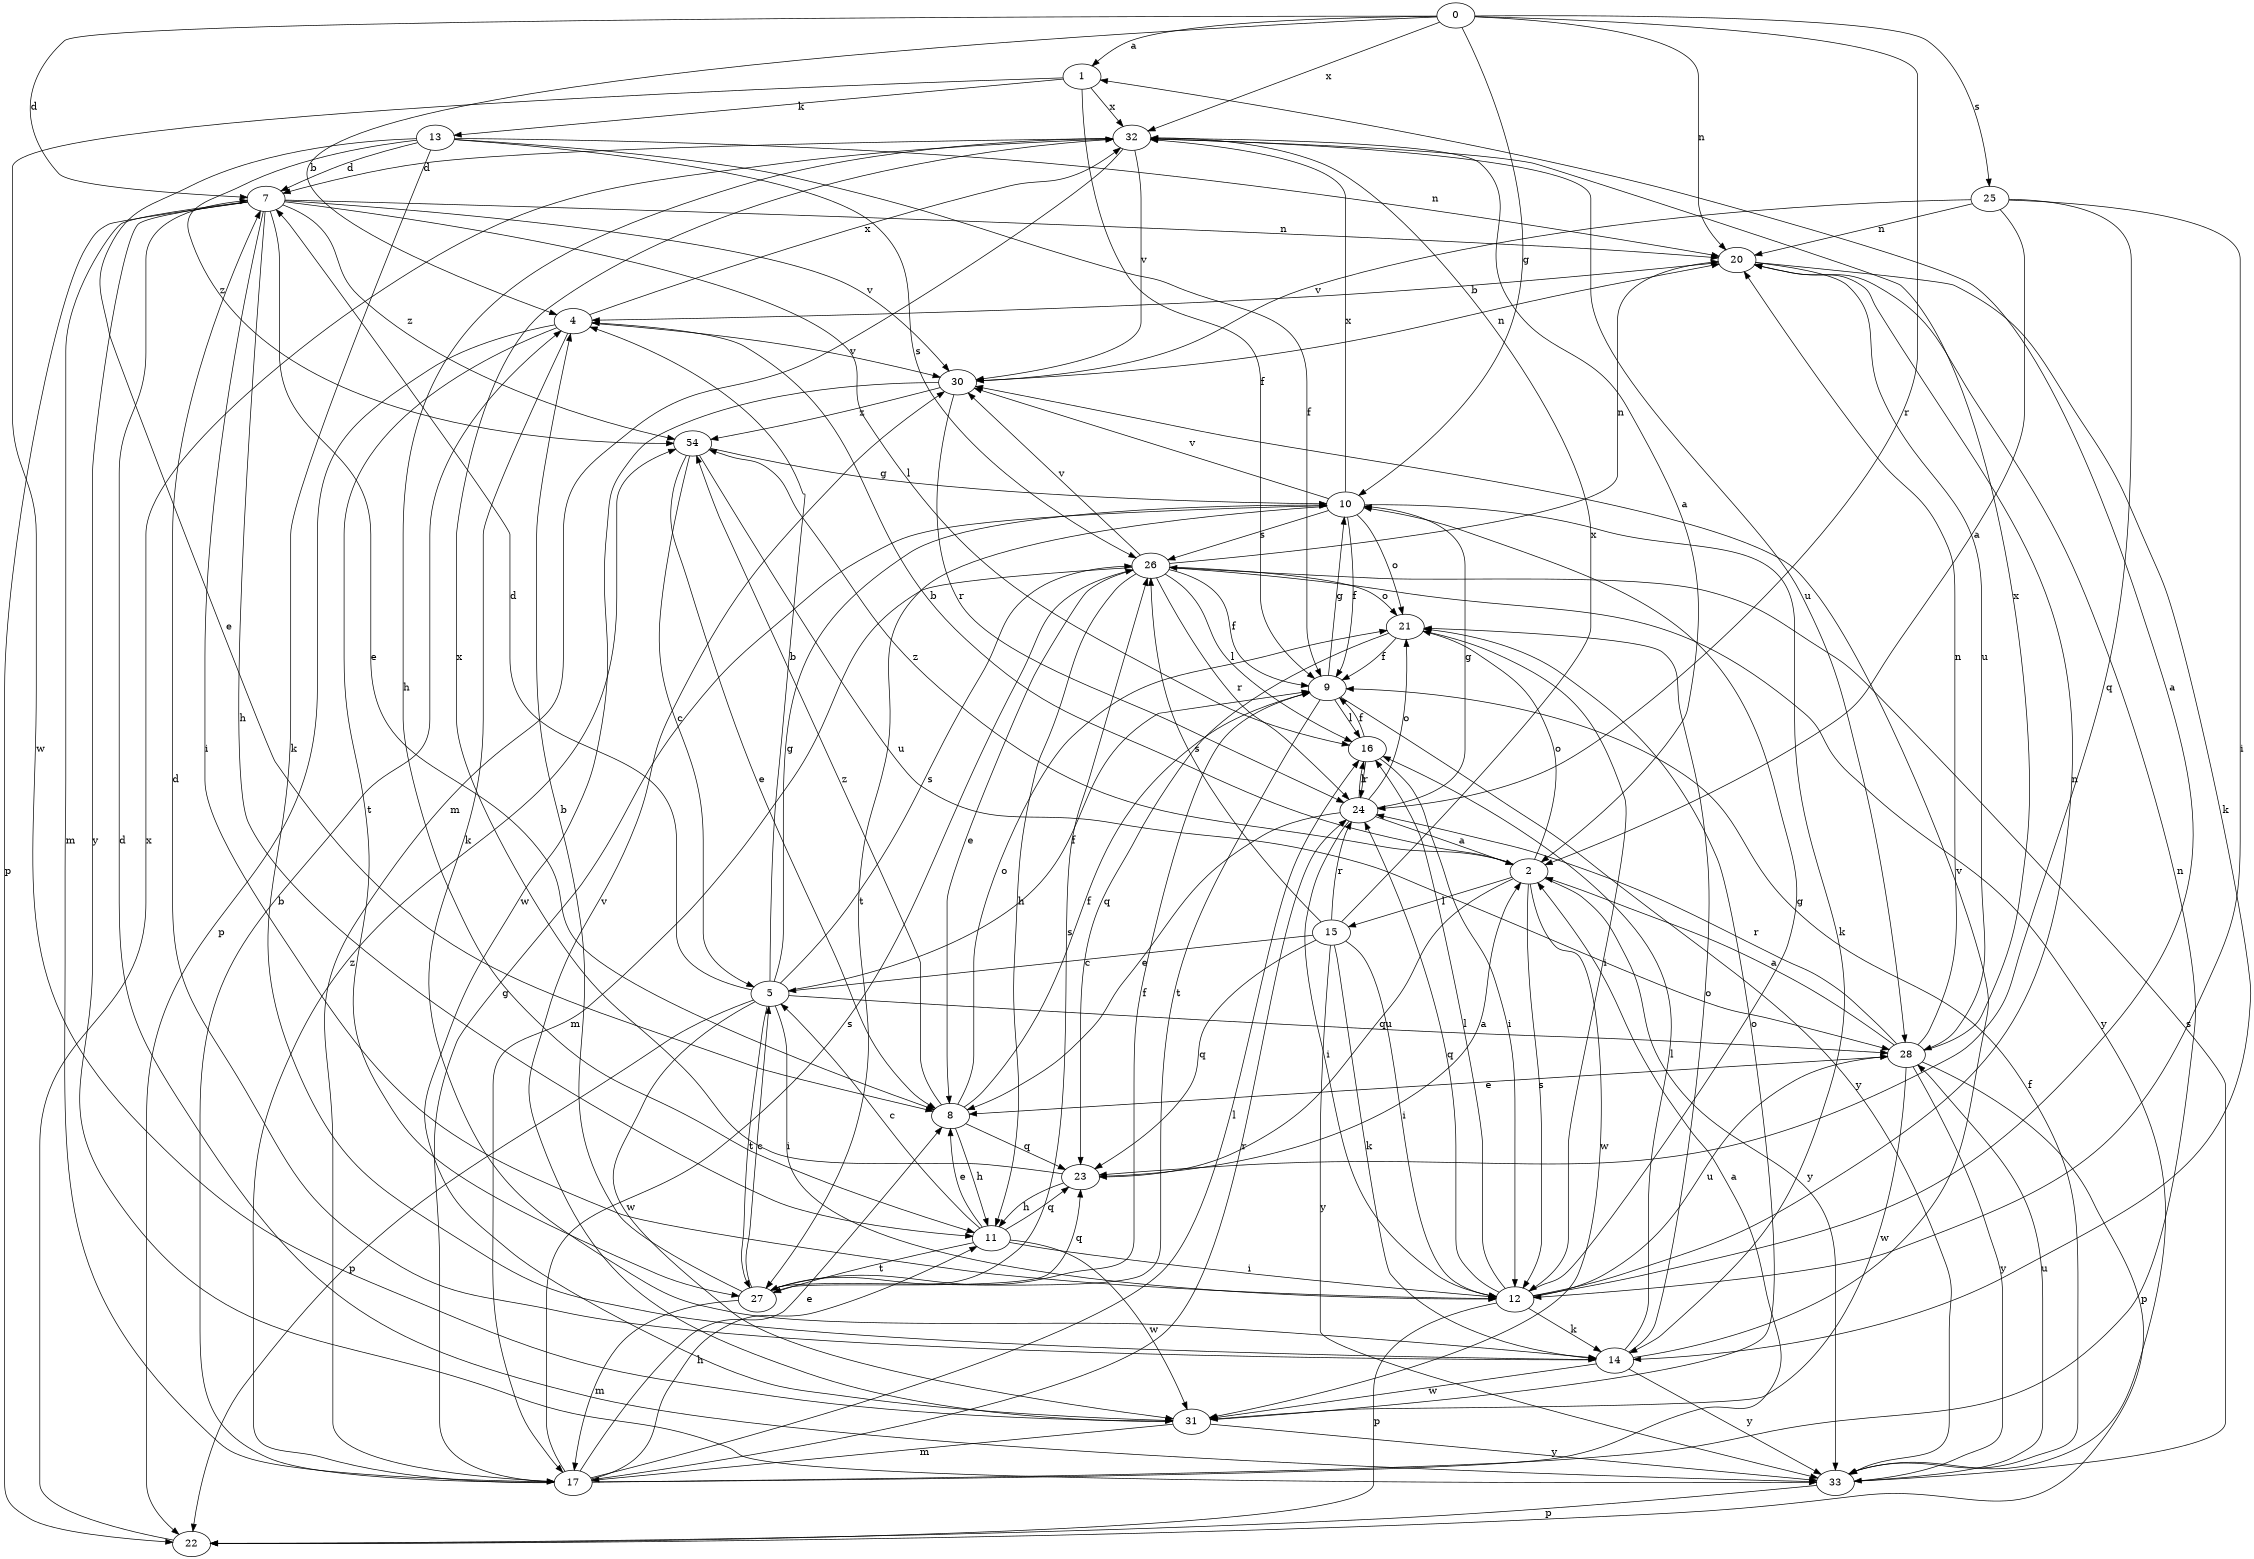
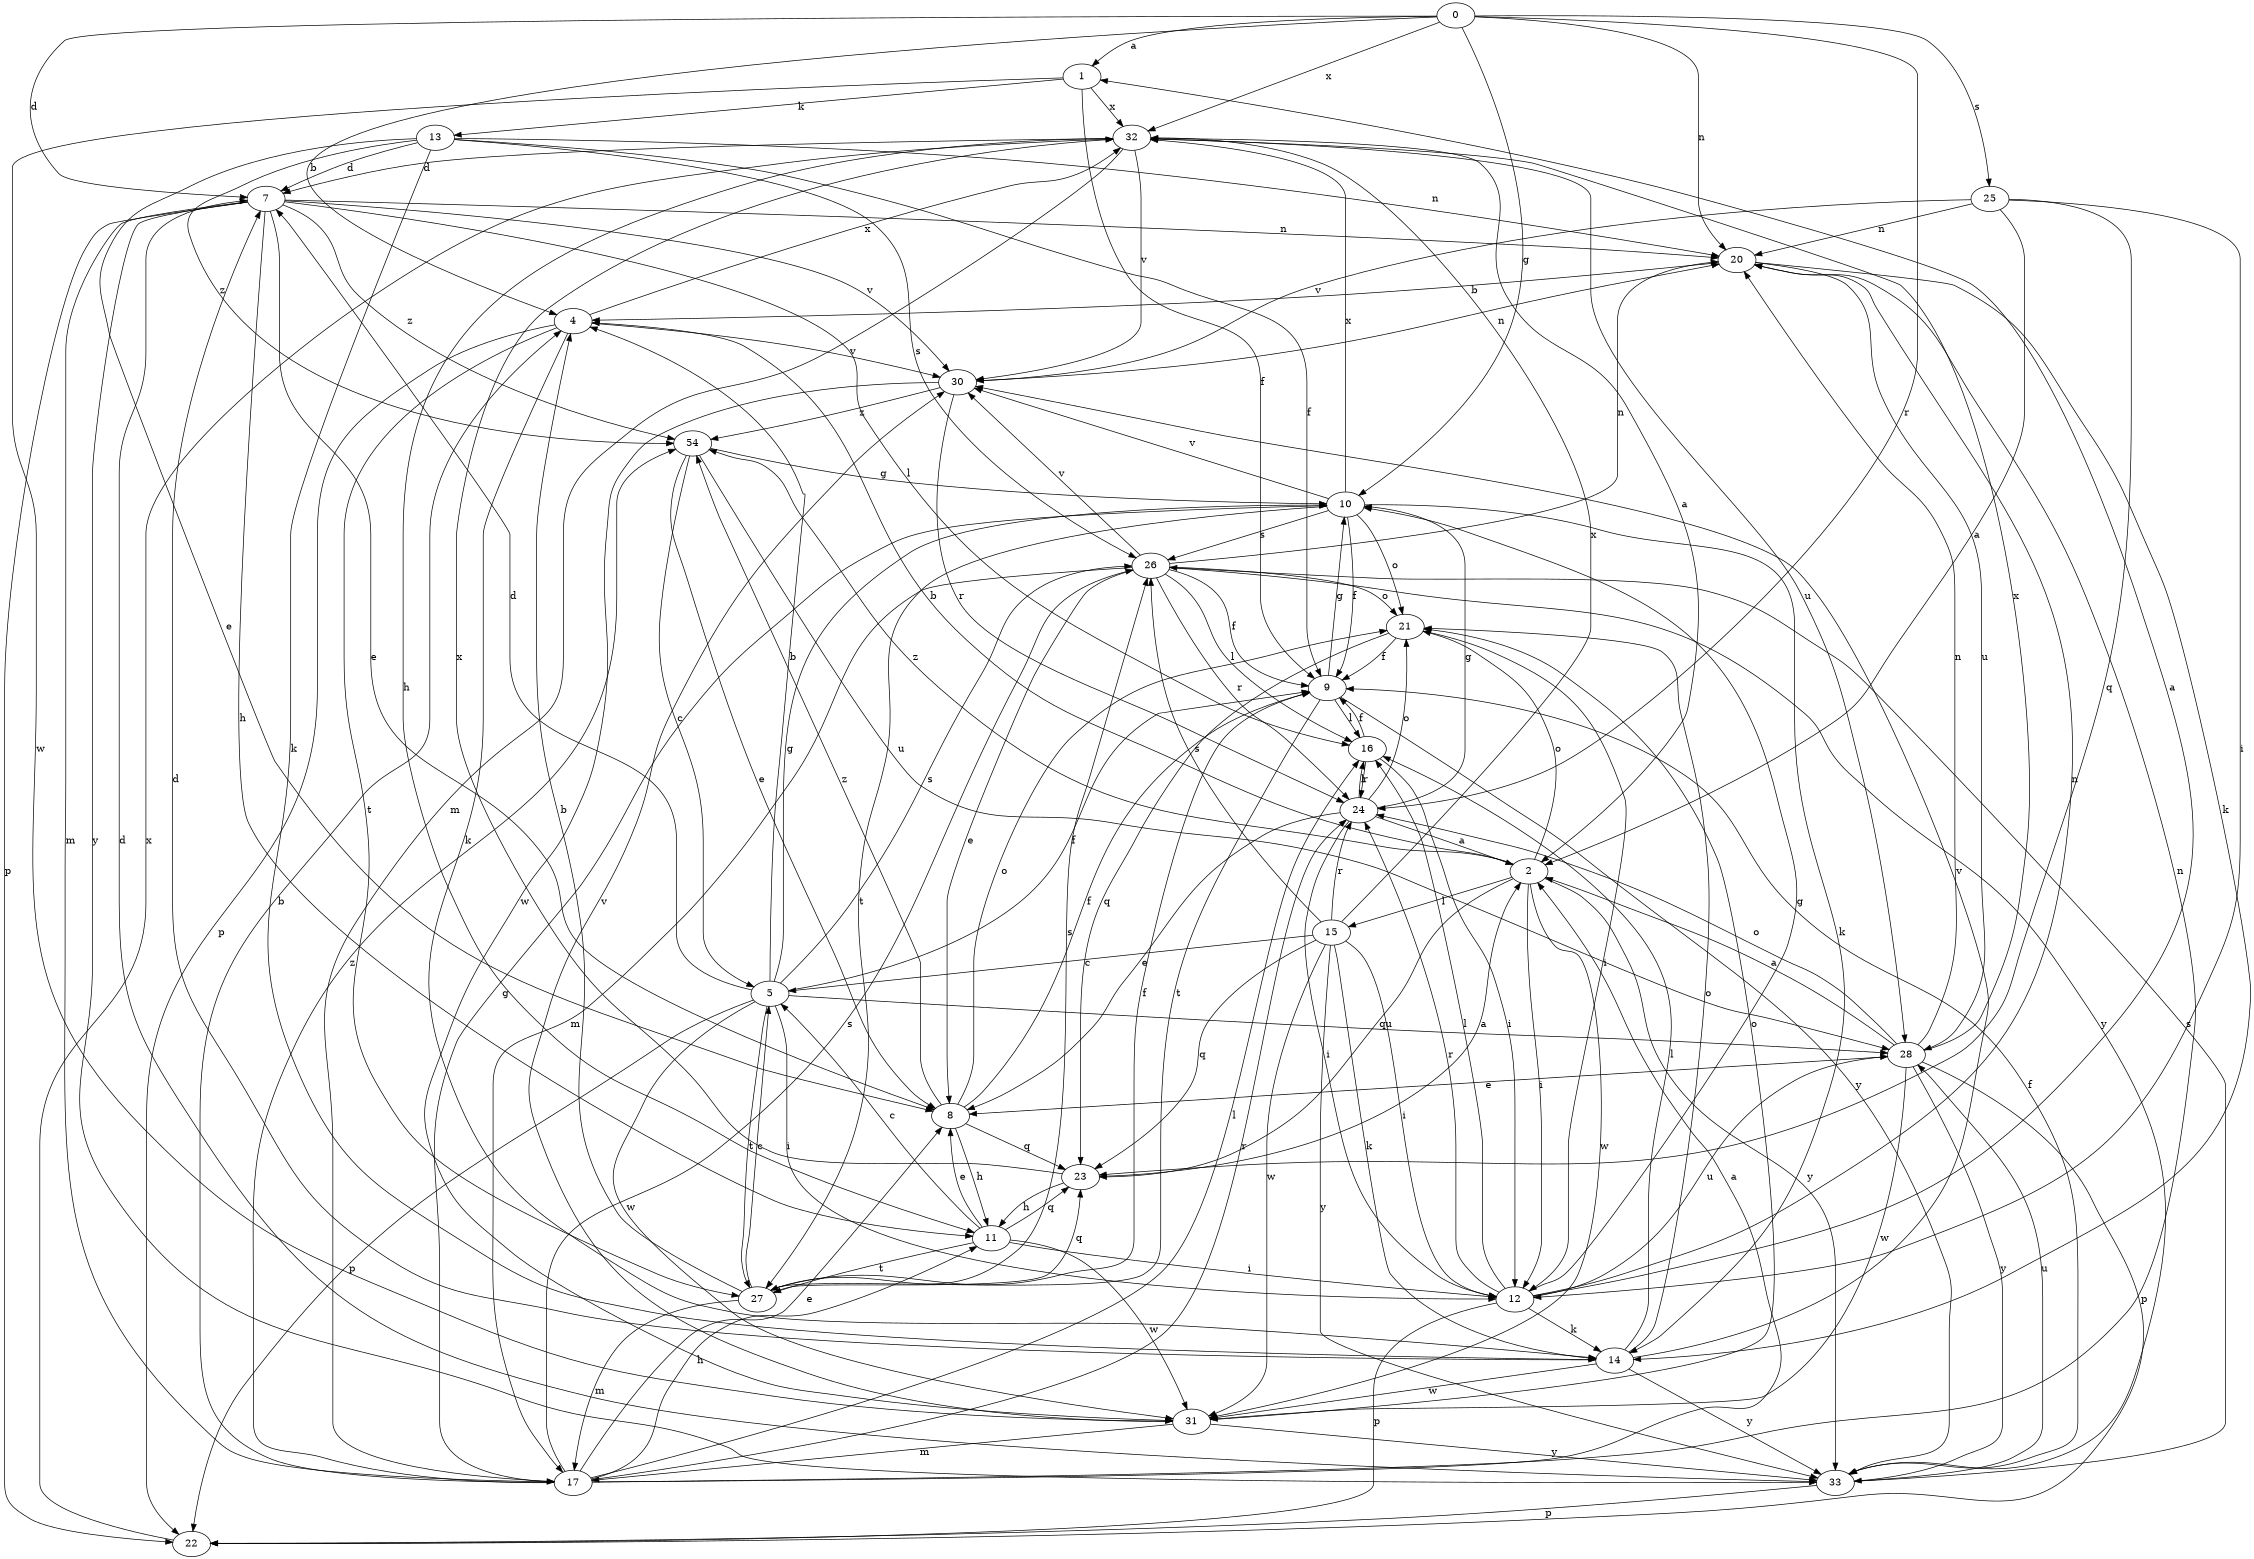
edge "26" -> "11": removed, label "h"
edge "28" -> "24": label "r" -> "o"
edge "12" -> "24": label "q" -> "r"
edge "2" -> "12": label "s" -> "i"
edge "7" -> "12": removed, label "i"
edge "15" -> "31": added, label "w"
